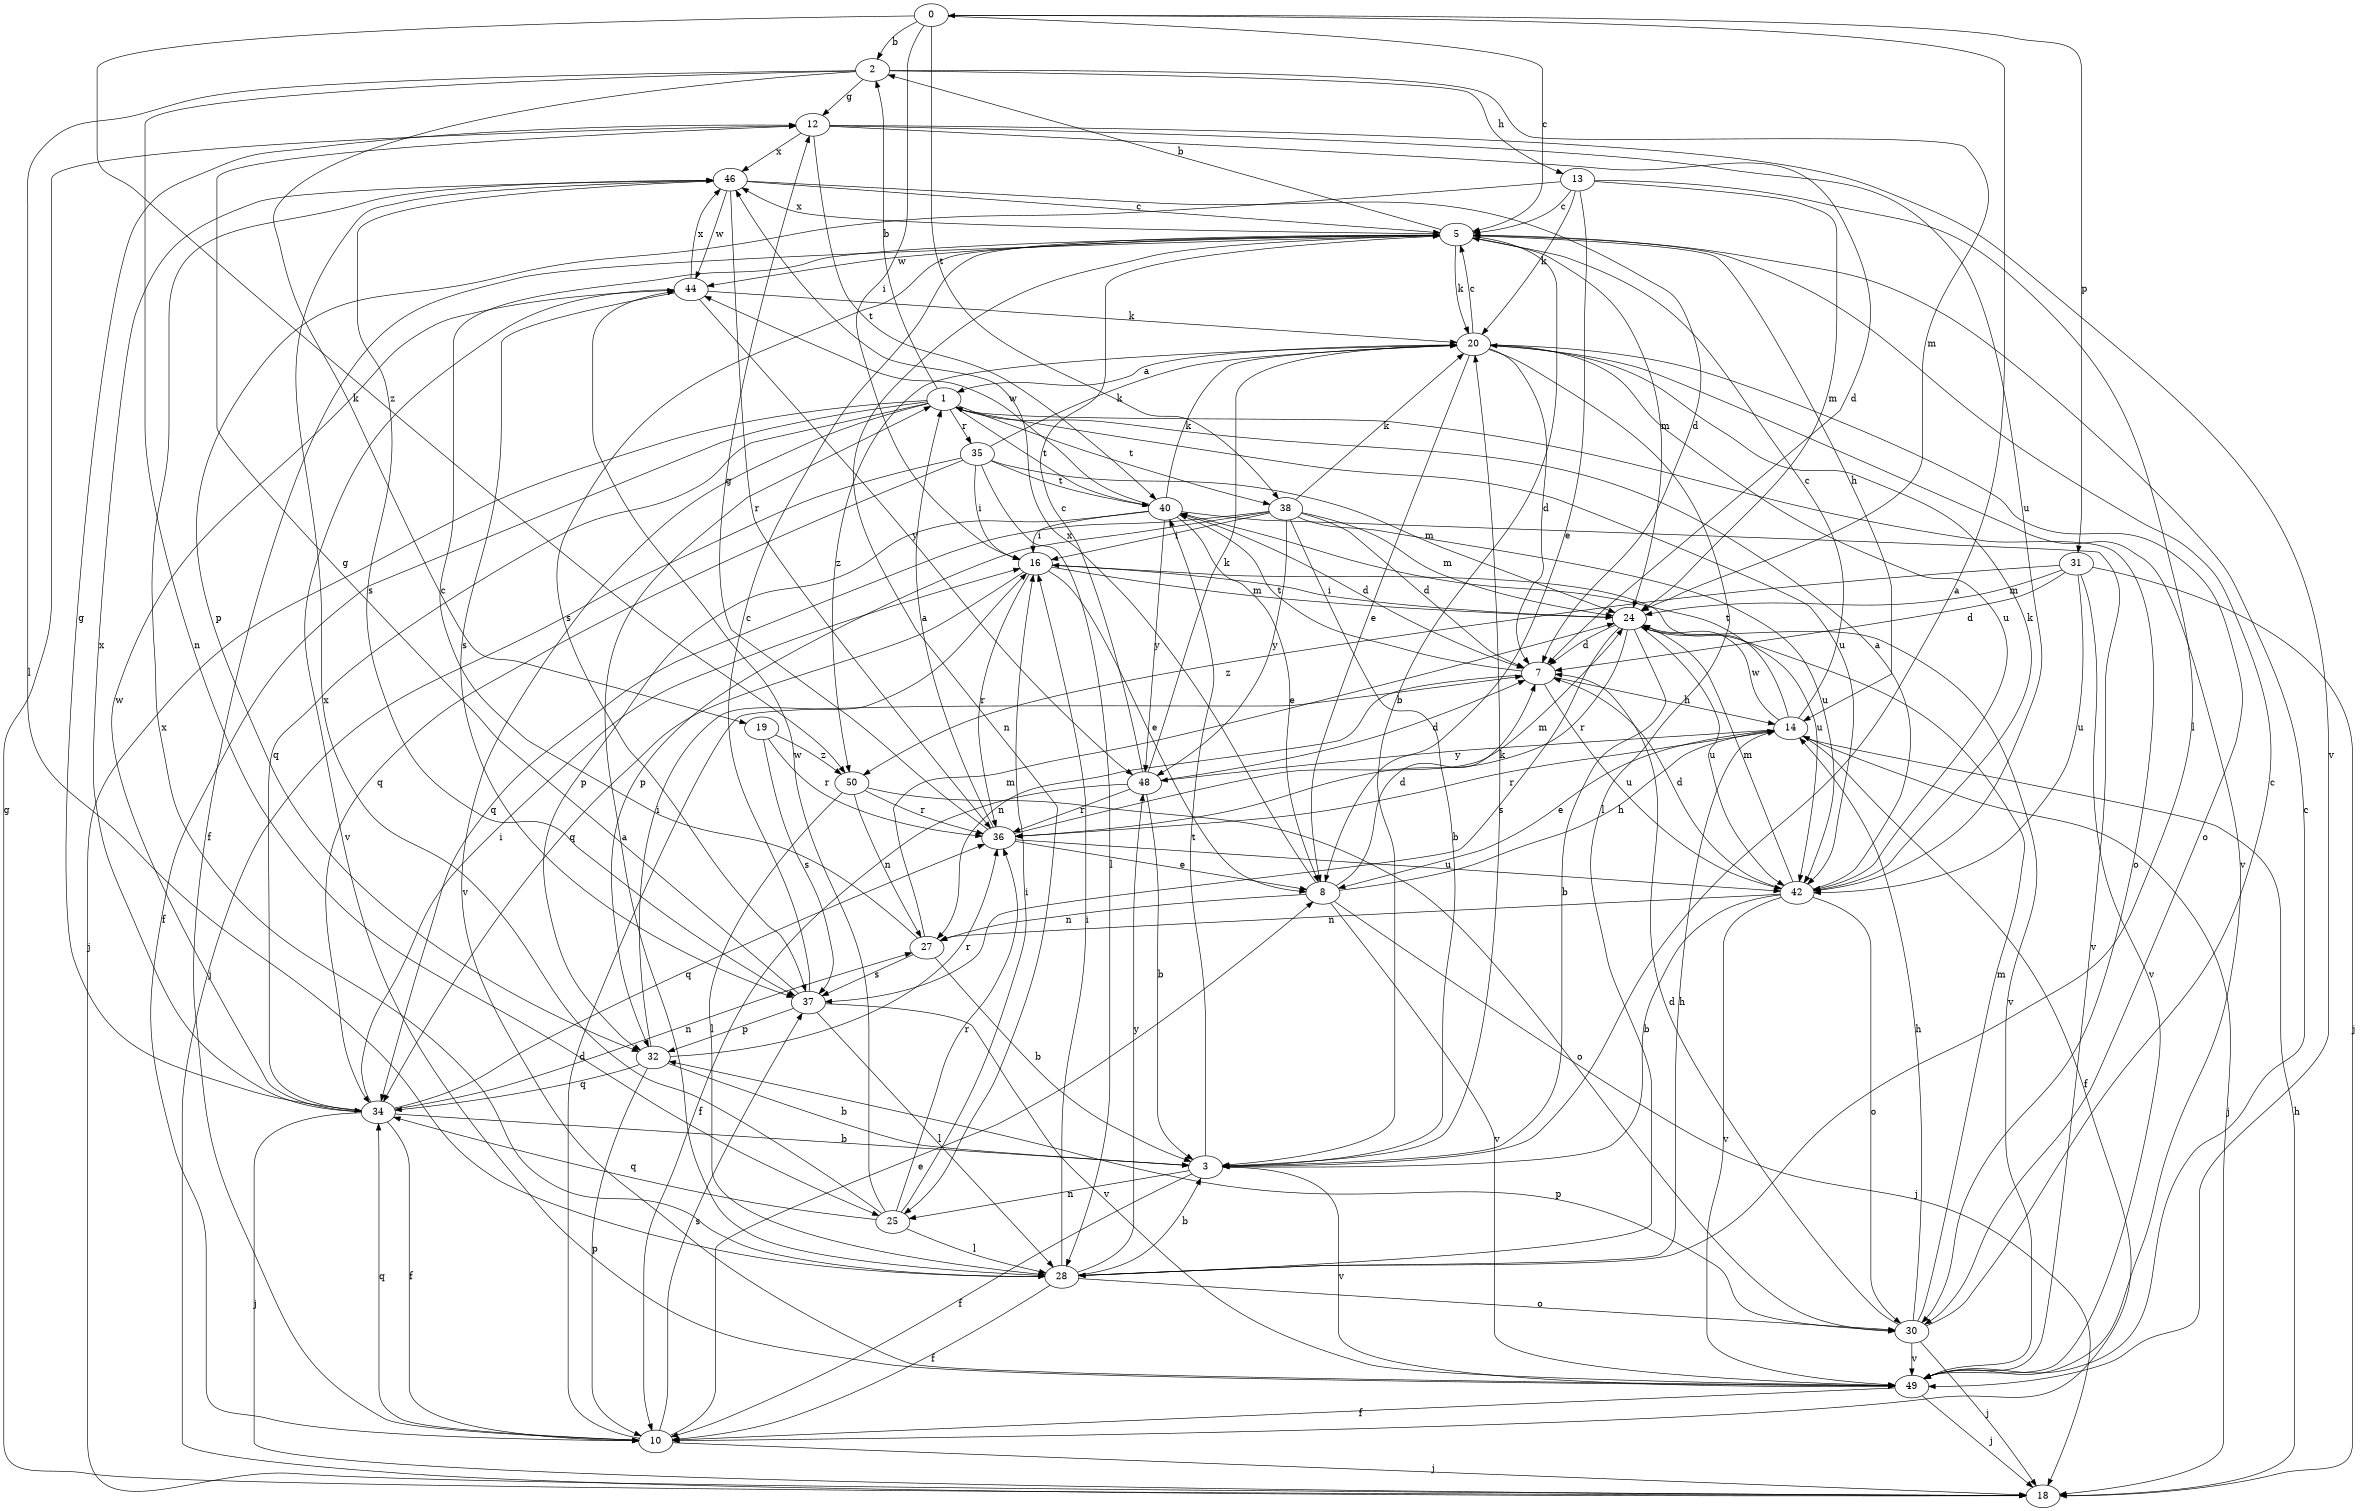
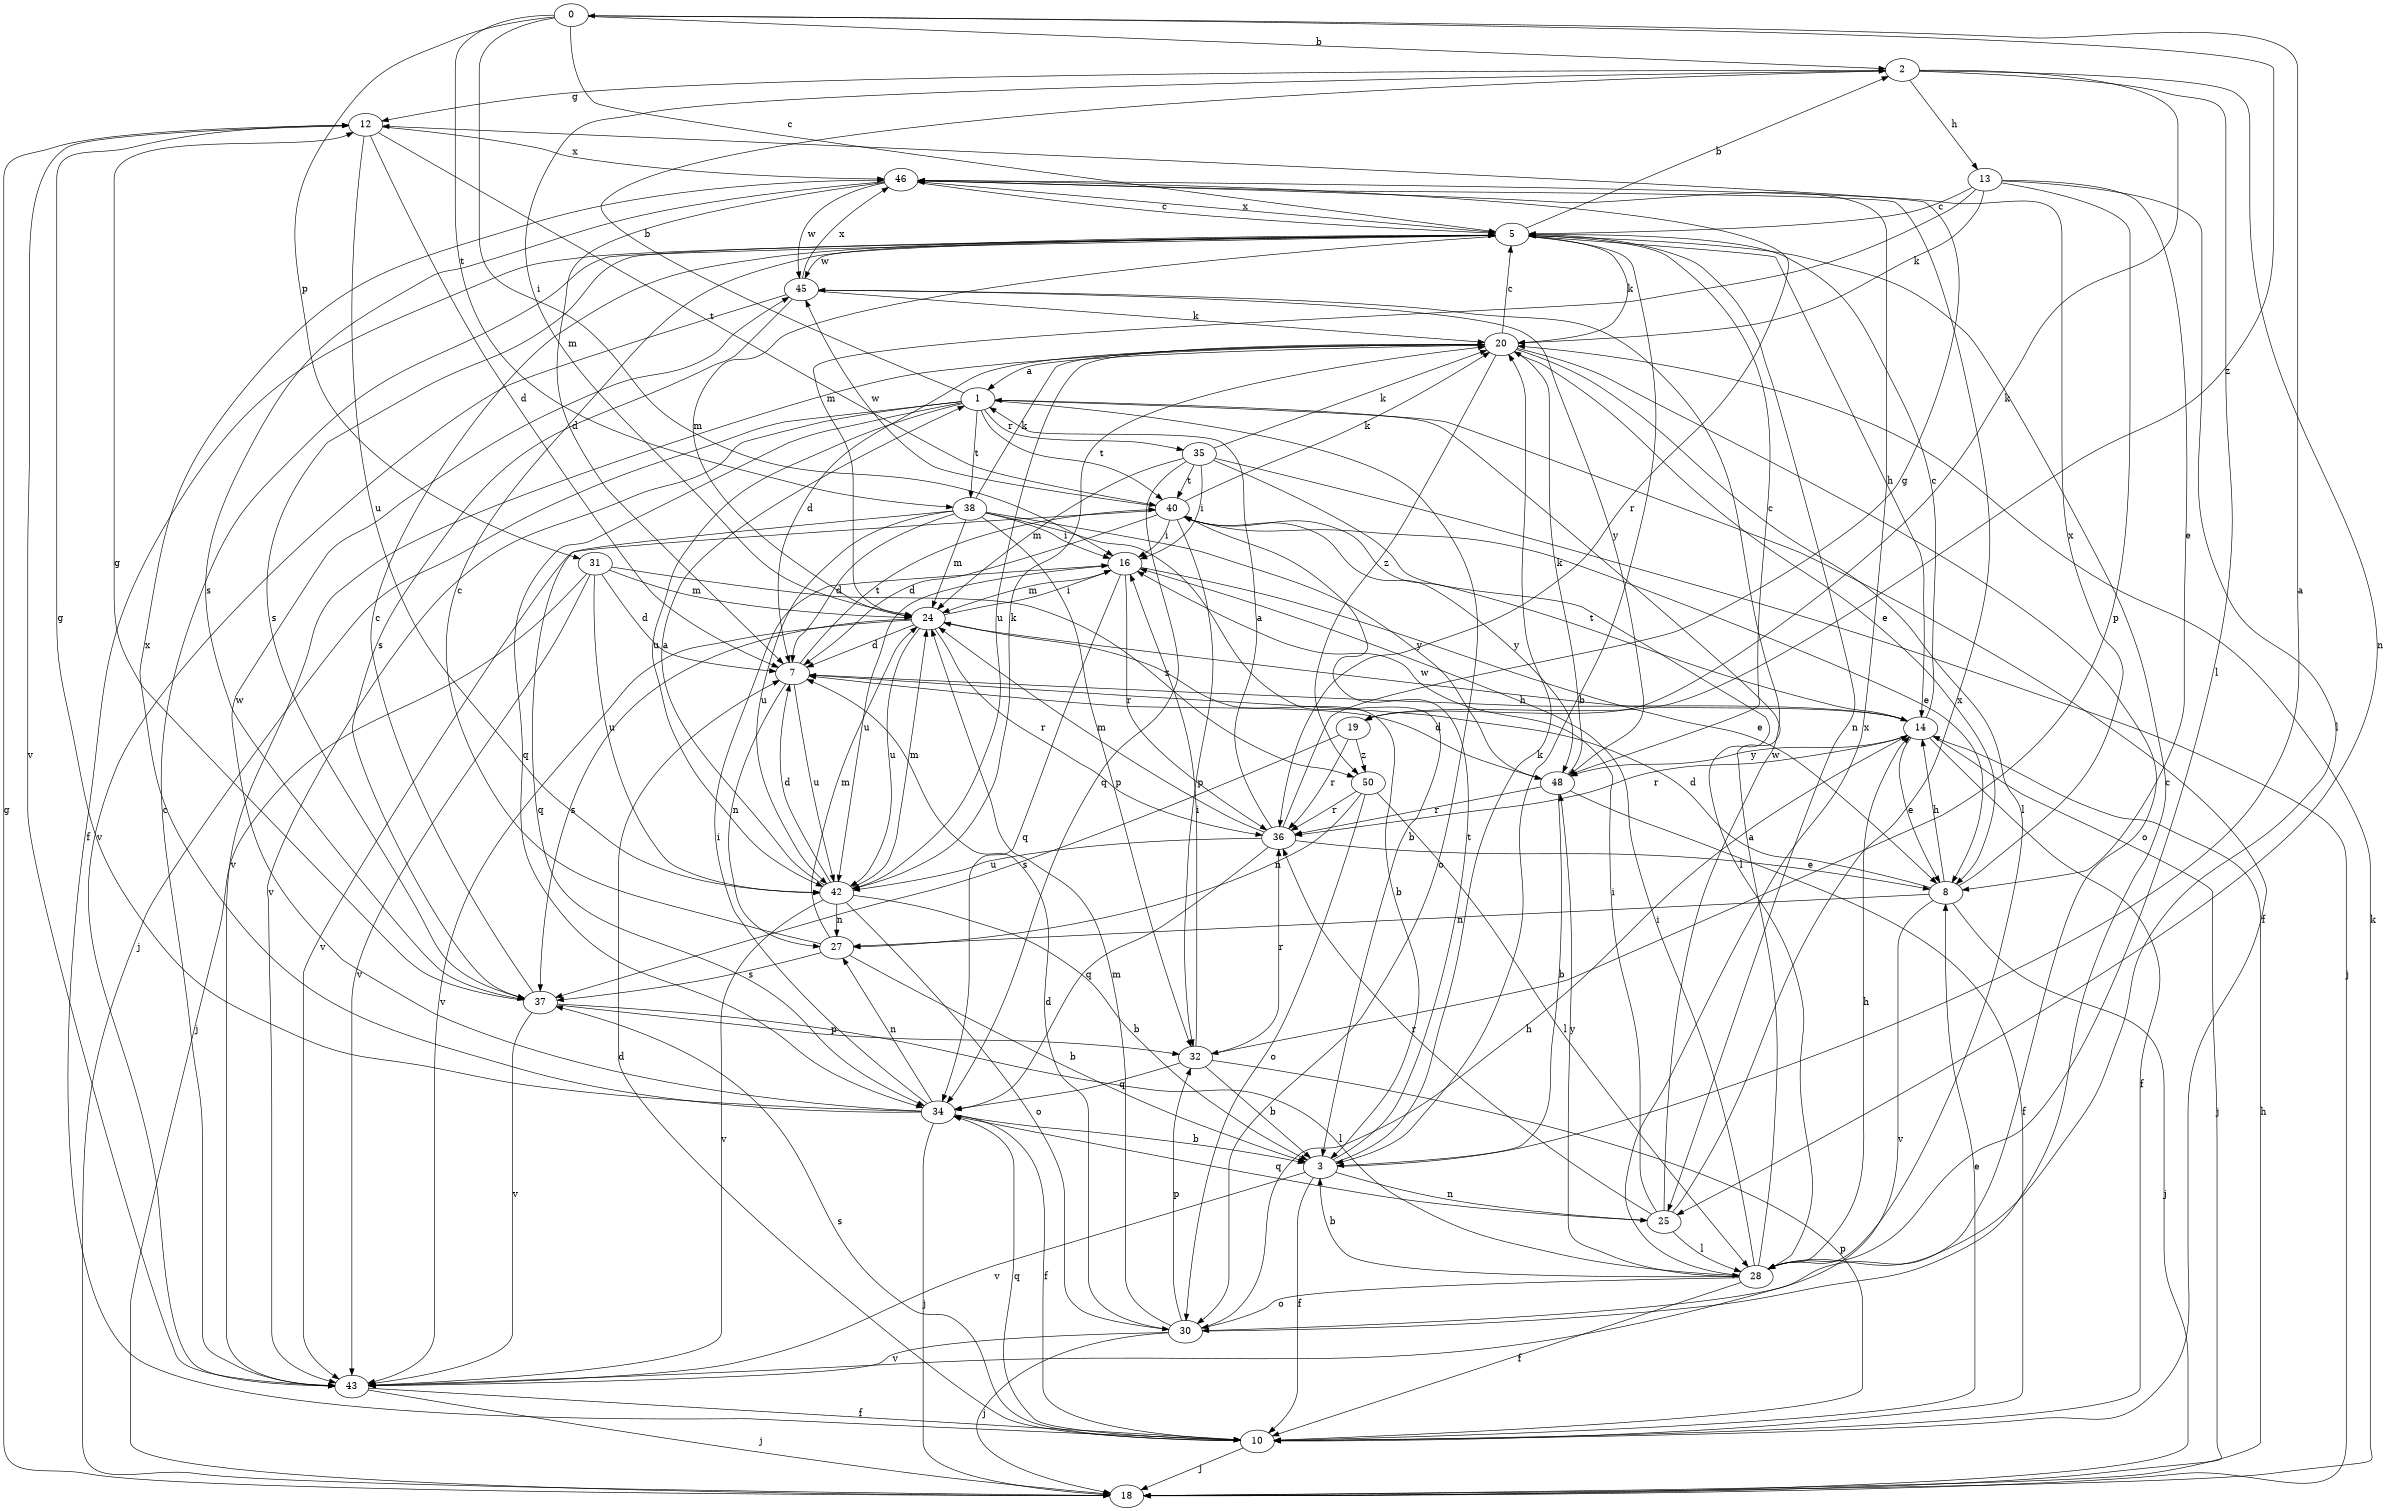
edge "0" -> "50": now "0" -> "19"
node "44": label "44" -> "45"
edge "34" -> "36": reversed
edge "18" -> "20": added, label "k"
node "49": label "49" -> "43"
